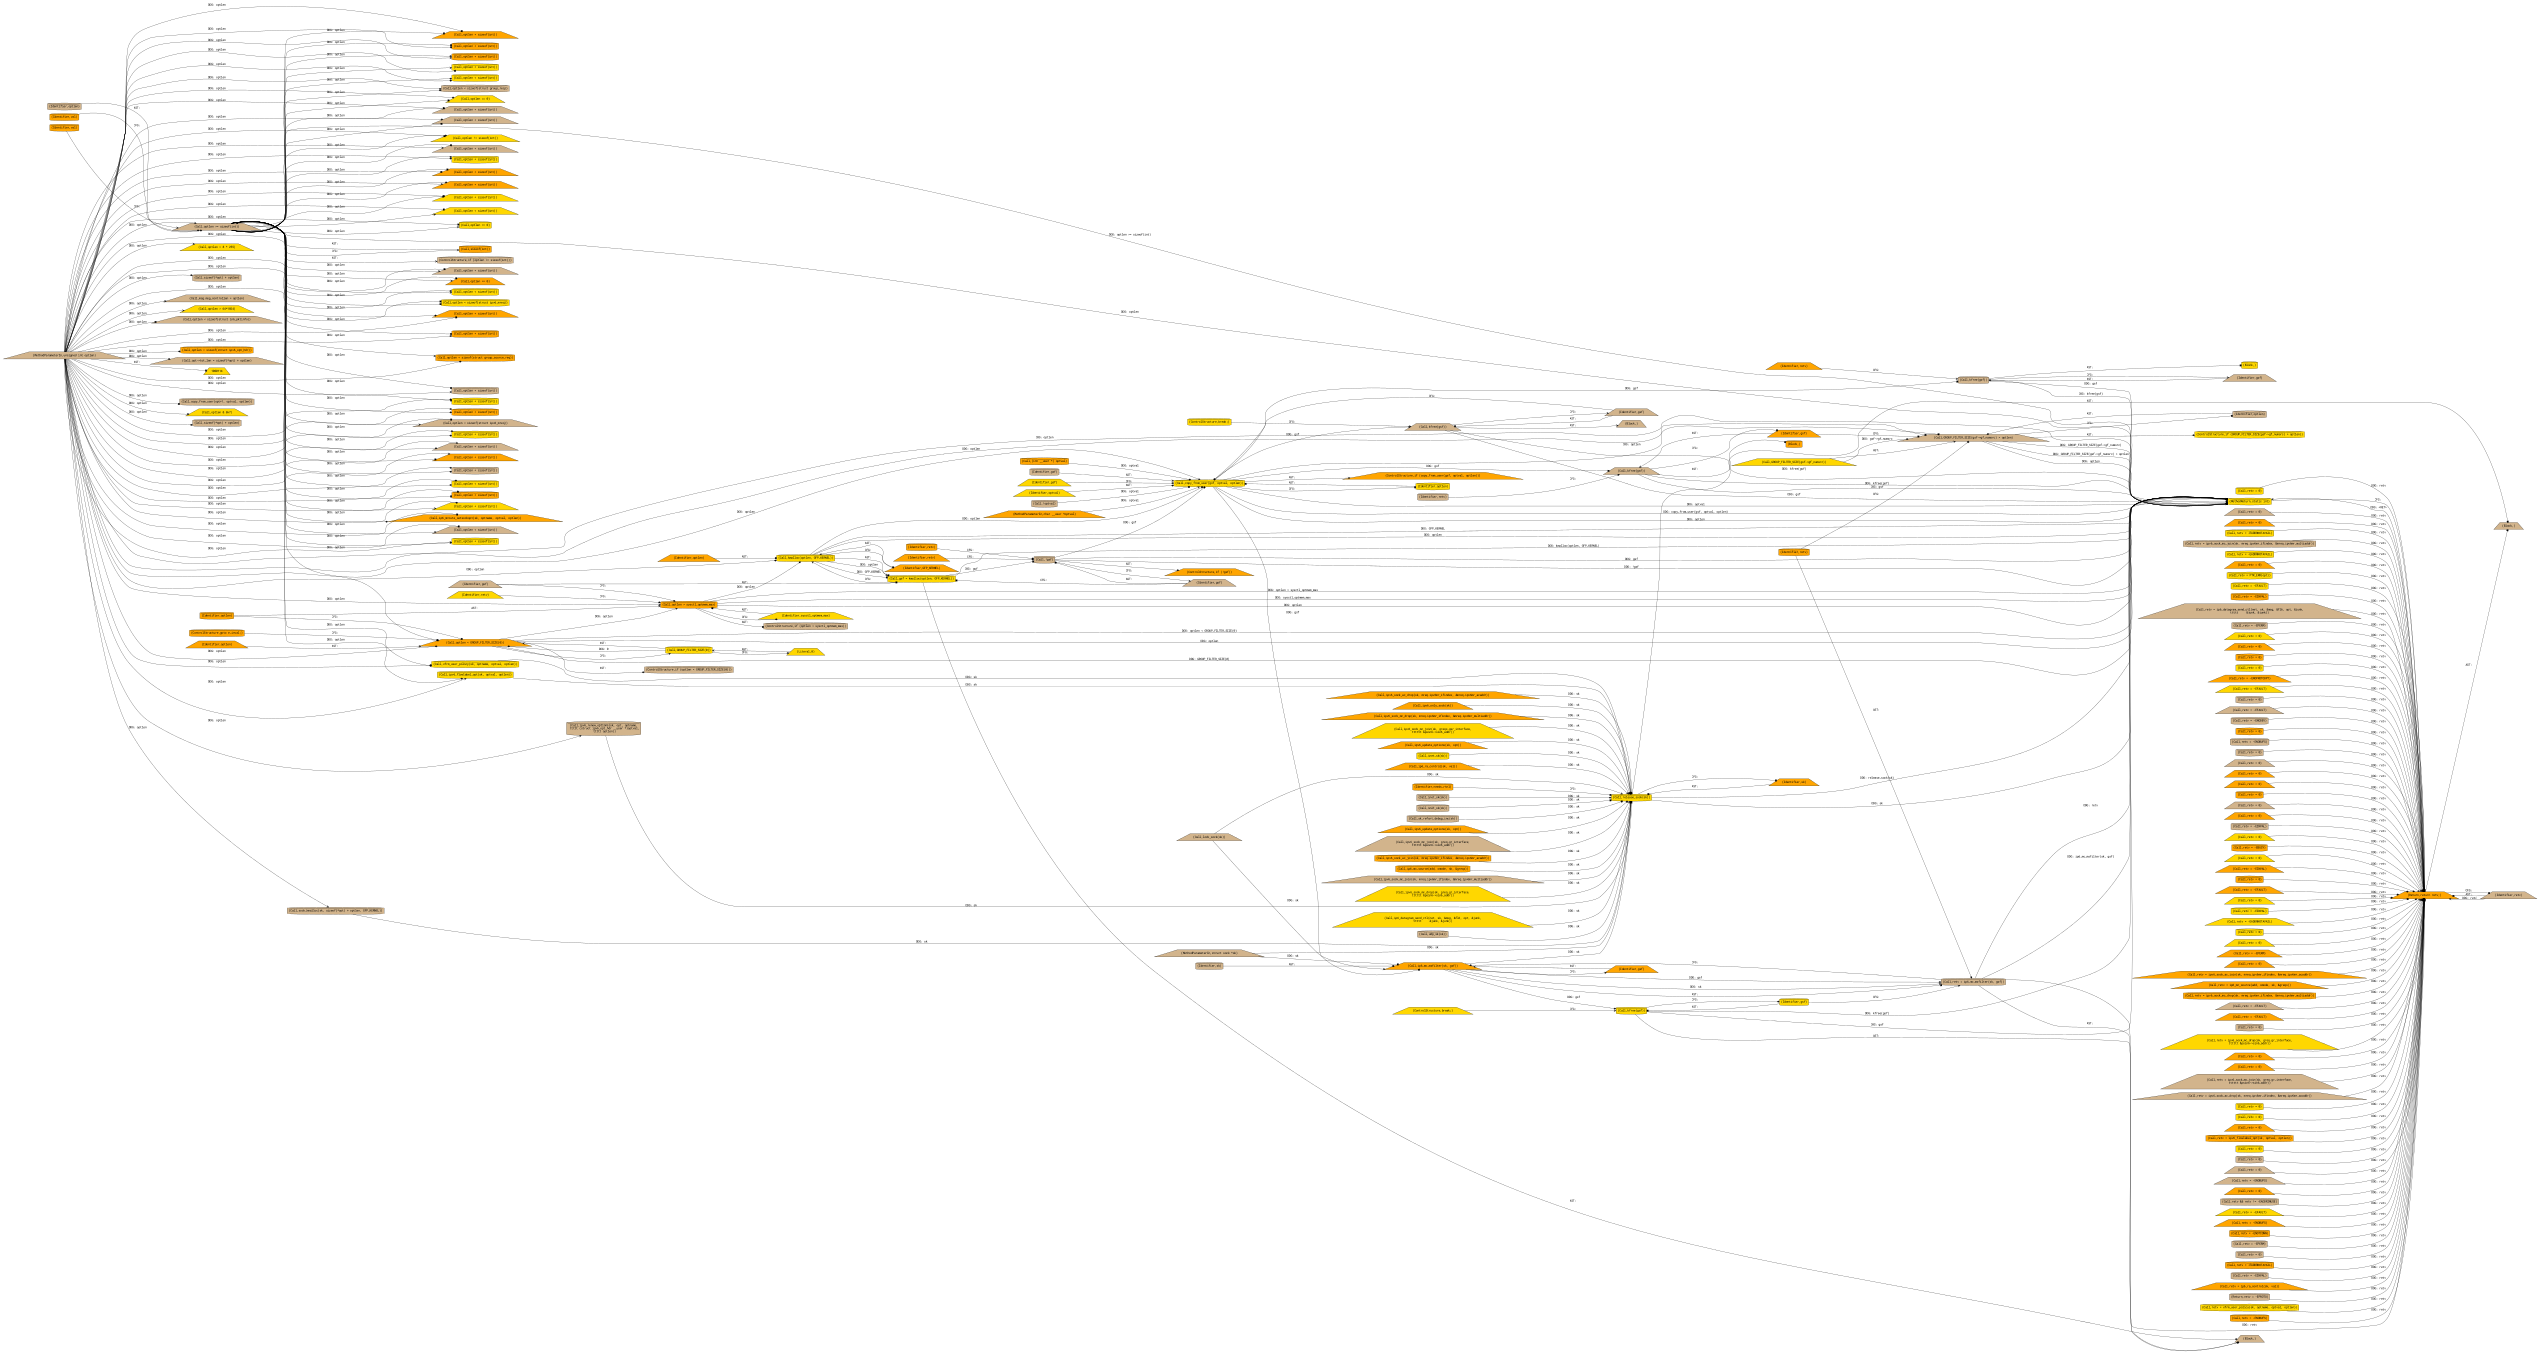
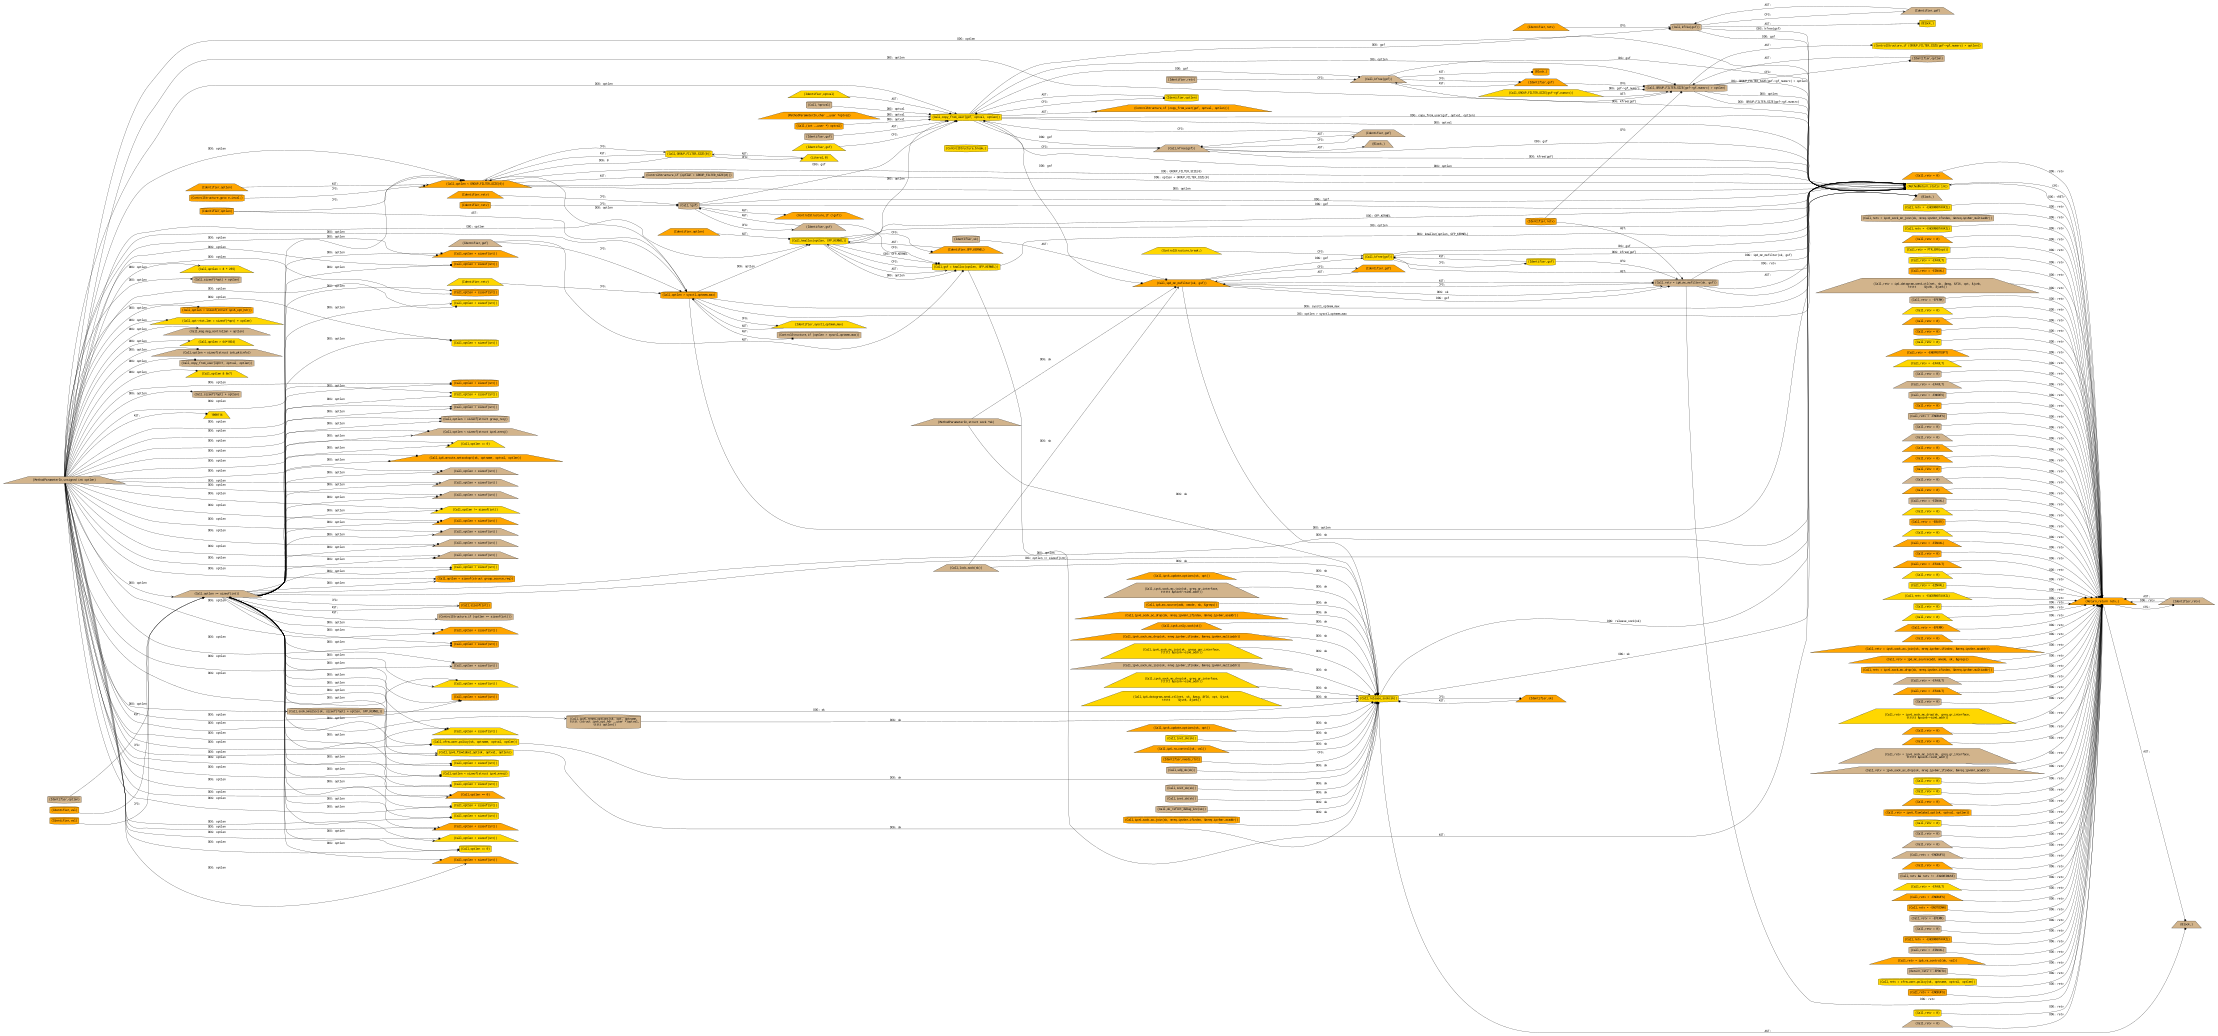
node "(Call,opt->tot_len = sizeof(*opt) + optlen)": fillcolor tan -> gold
node "(Call,GROUP_FILTER_SIZE(gsf->gf_numsrc) > optlen)": shape trapezium -> cylinder
edge "(Call,gsf = kmalloc(optlen, GFP_KERNEL))" -> "(Call,!gsf)": removed, label "DDG: gsf"
